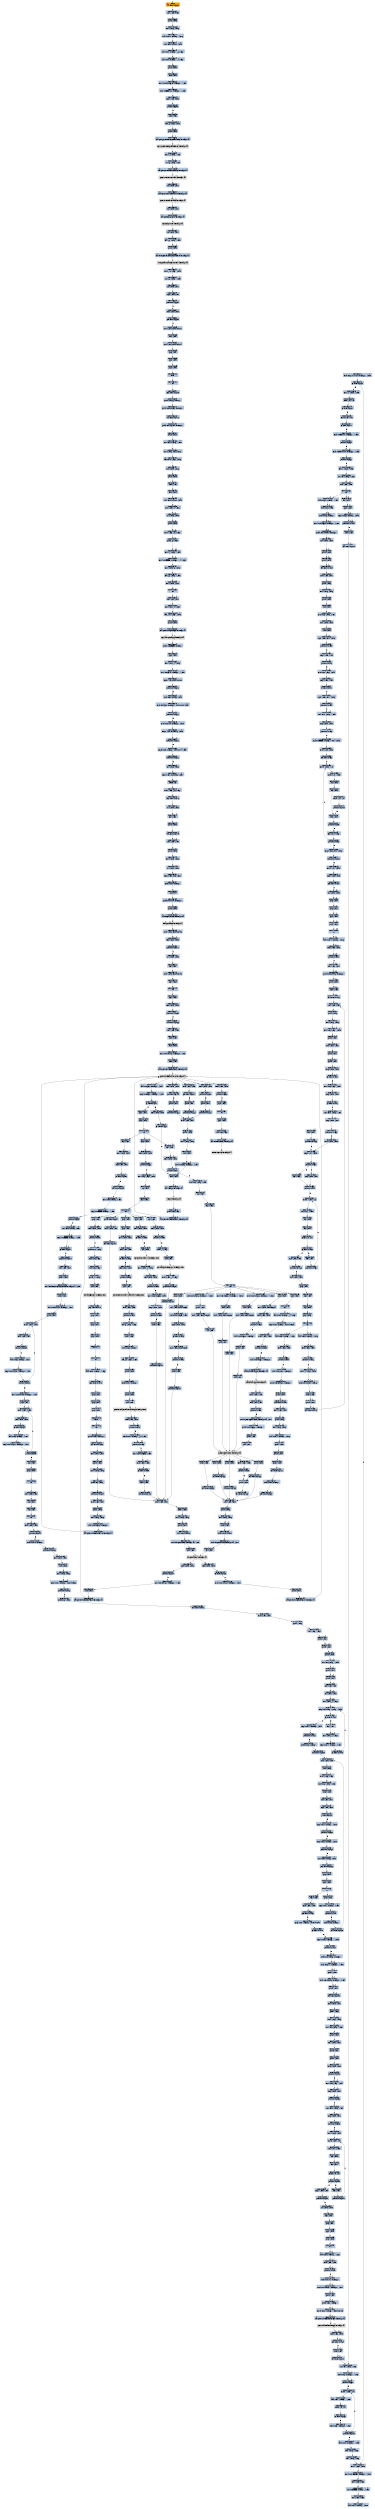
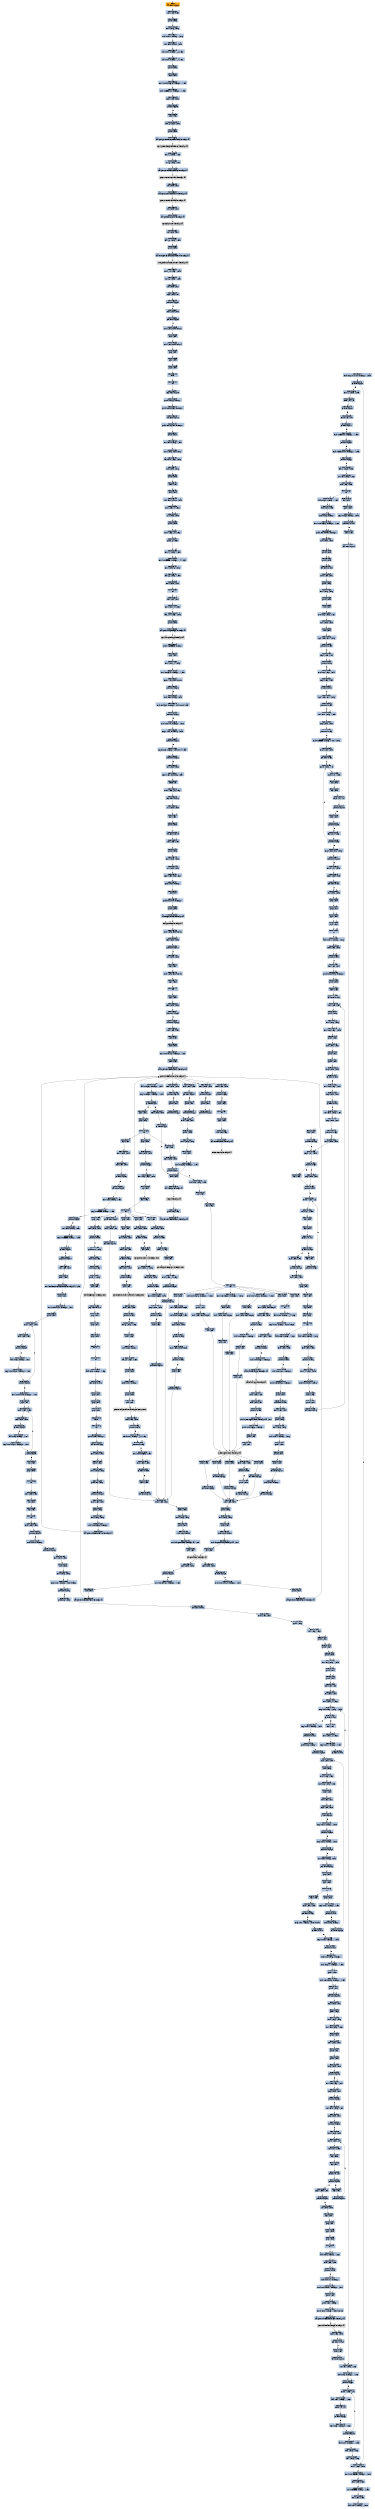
edge "0x00408001 incl %edx" -> "0x00408006 decl %edi": now "0x00408001 incl %edx" -> "0x00408002 cmpb %bl, %cl"
